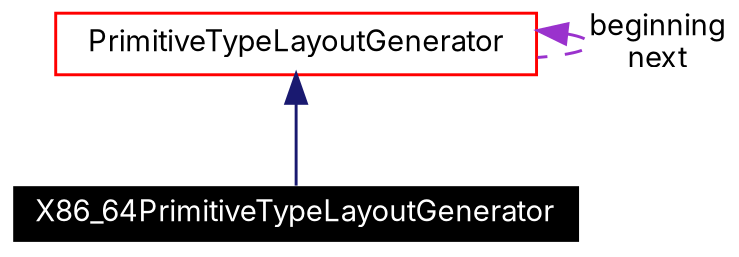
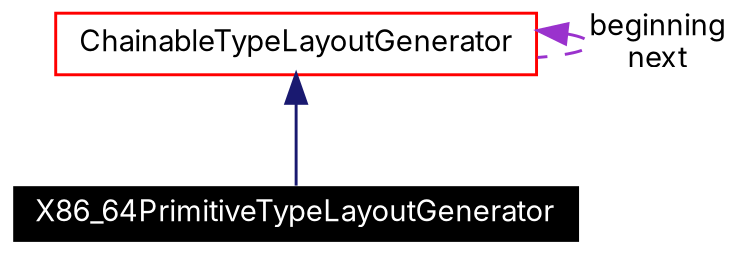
node "PrimitiveTypeLayoutGenerator": label "PrimitiveTypeLayoutGenerator" -> "ChainableTypeLayoutGenerator"
